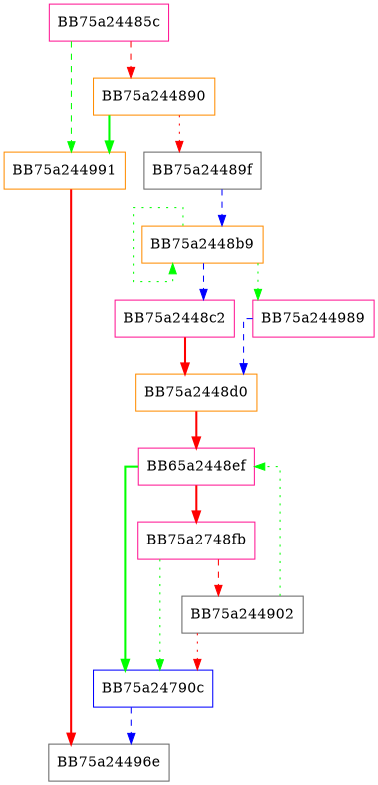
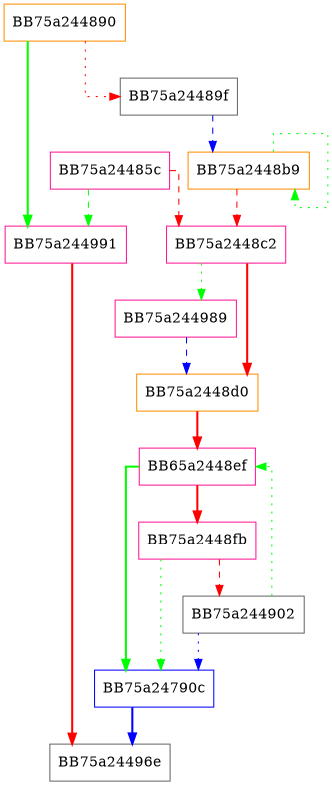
edge "BB75a24485c" -> "BB75a244890": now "BB75a24485c" -> "BB75a2448c2"
node "BB75a244991": color darkorange -> deeppink
edge "BB75a2448b9" -> "BB75a2448c2": color blue -> red
edge "BB75a2448b9" -> "BB75a244989": now "BB75a2448c2" -> "BB75a244989"
node "BB75a2748fb": label "BB75a2748fb" -> "BB75a2448fb"
edge "BB75a244902" -> "BB75a24790c": color red -> blue
edge "BB75a24790c" -> "BB75a24496e": style dashed -> bold
